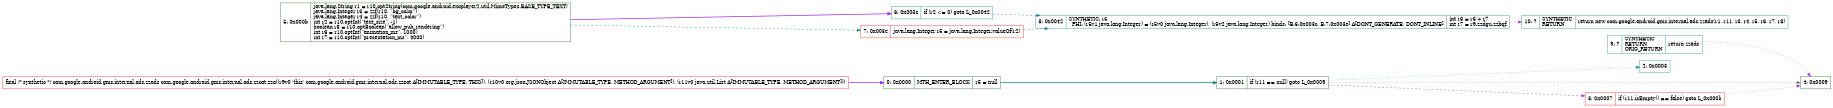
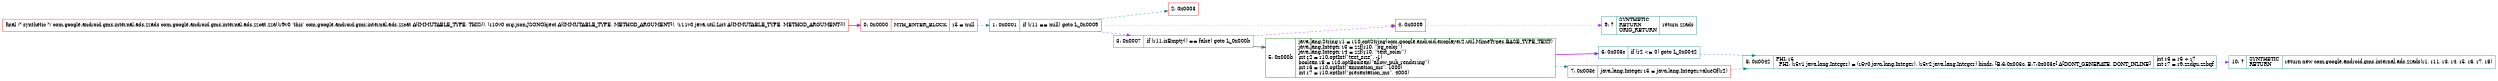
node "8: 0x0042": text "SYNTHETIC: r5" -> "PHI: r5"
edge "8: 0x0042" -> "10: ?": style dashed -> dotted
edge "3: 0x0007" -> "5: 0x000b": added
edge "9: ?" -> "4: 0x0009": reversed
node "2: 0x0003": color teal -> red
edge "1: 0x0001" -> "2: 0x0003": style dotted -> dashed
node "0: 0x0000": color darkgreen -> red
edge "0: 0x0000" -> "1: 0x0001": style bold -> dashed
edge "3: 0x0007" -> "4: 0x0009": style dotted -> dashed
node "3: 0x0007": color red -> teal
